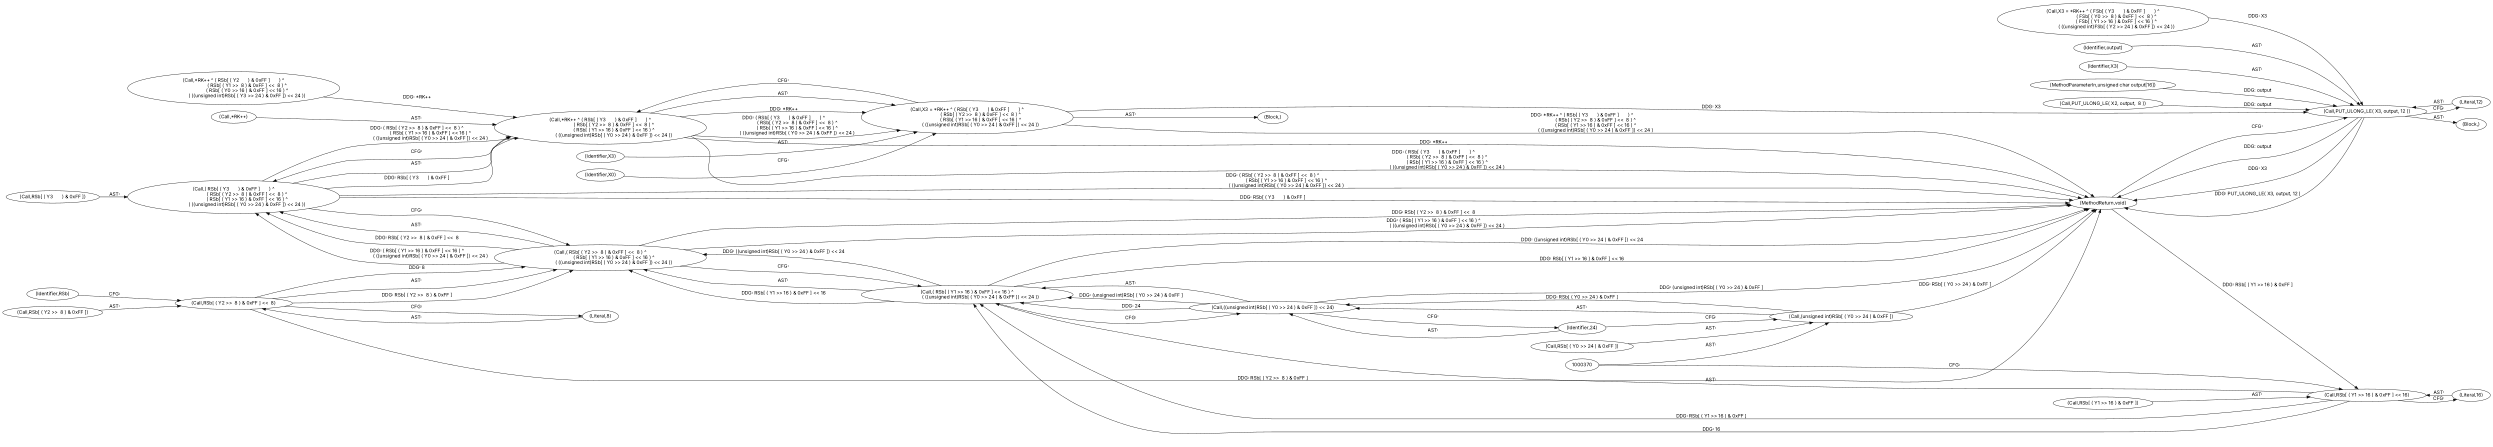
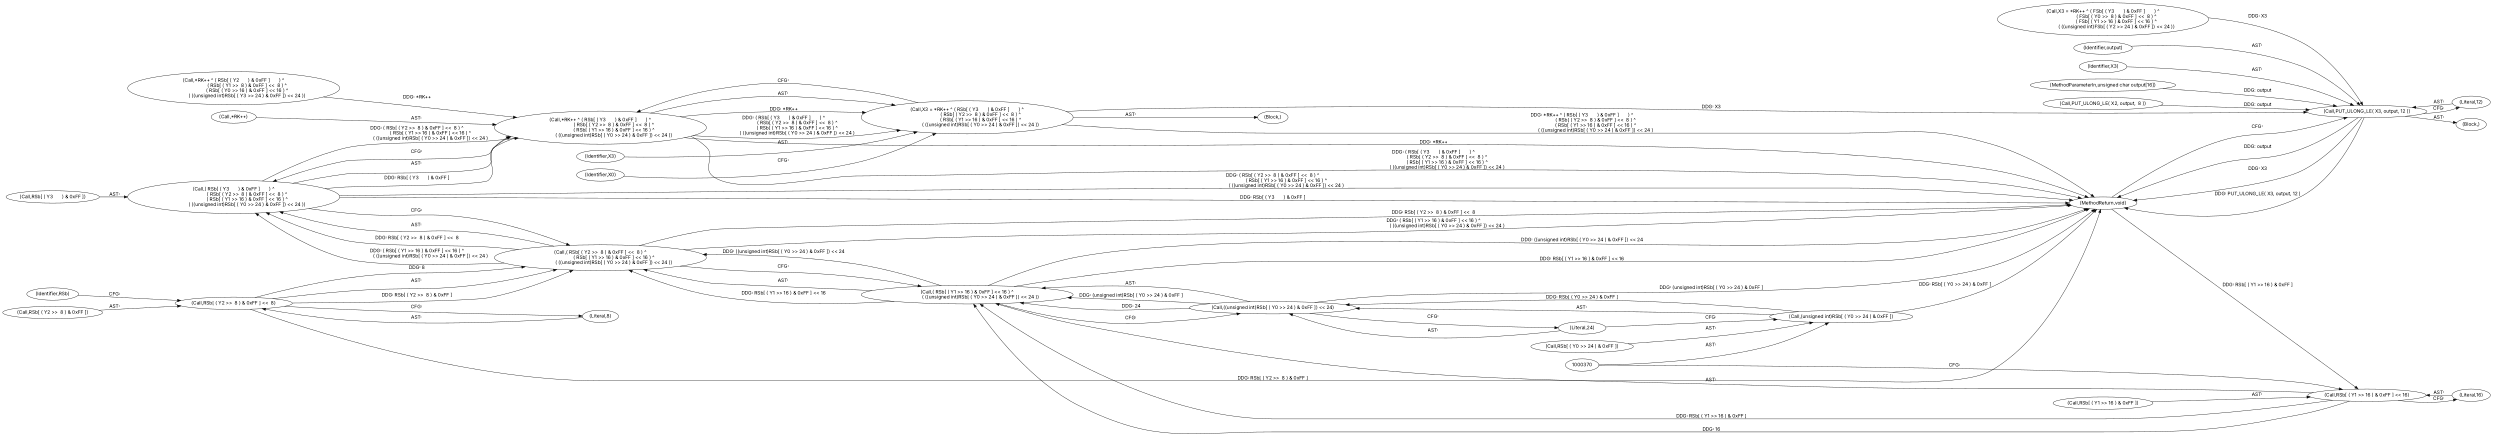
node "(Identifier,24)": label "(Identifier,24)" -> "(Literal,24)"
